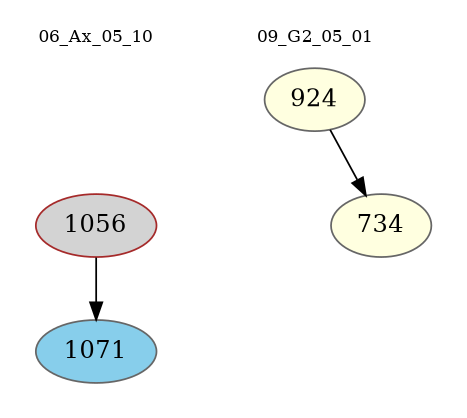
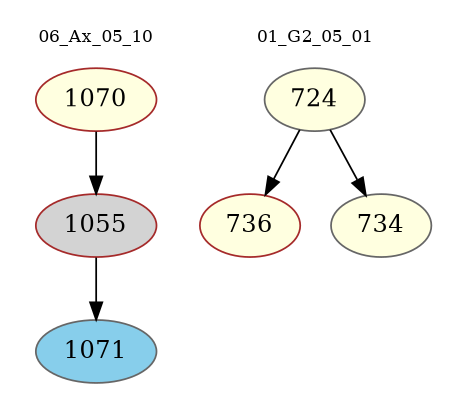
cluster "09_G2_05_01": label "09_G2_05_01" -> "01_G2_05_01"
node "1070": added
node "924": label "924" -> "724"
node "1056": label "1056" -> "1055"
node "736": added
